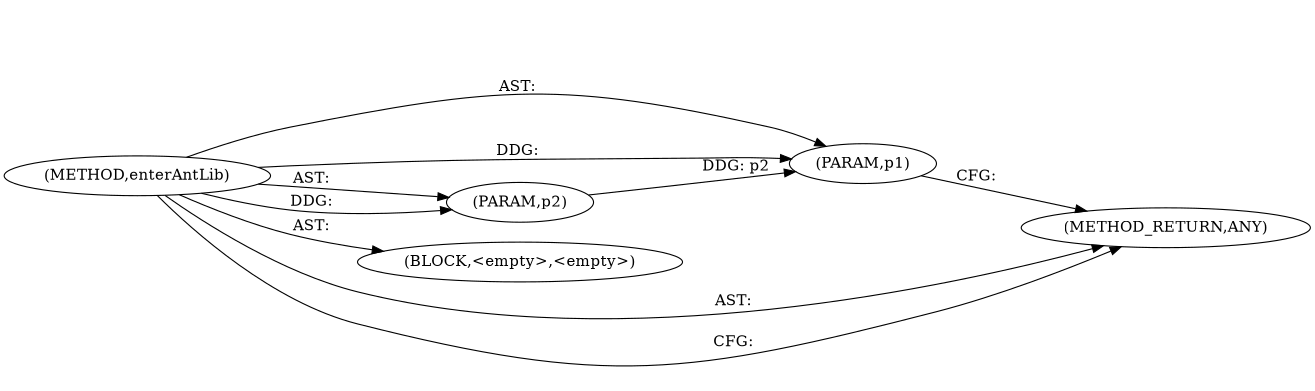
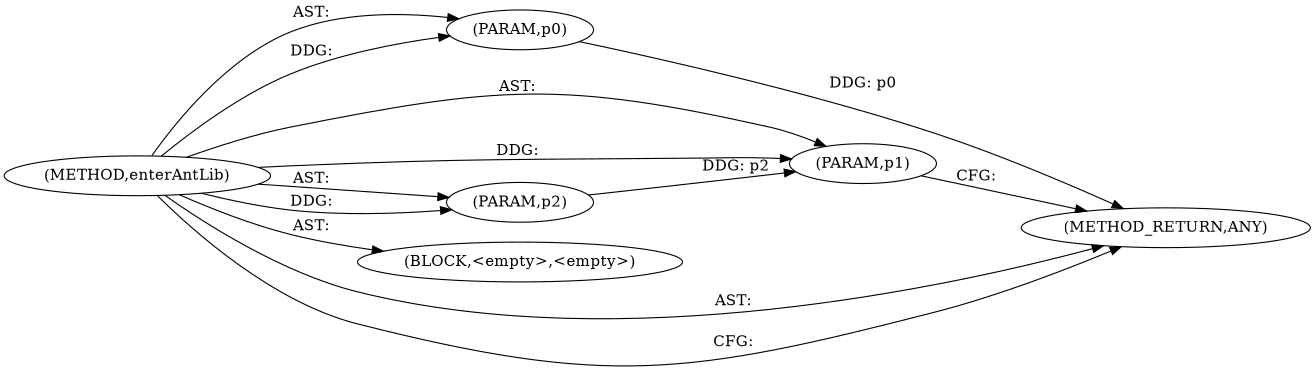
node "(PARAM,p0)": added
